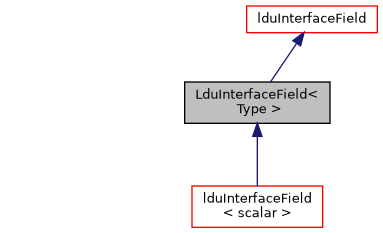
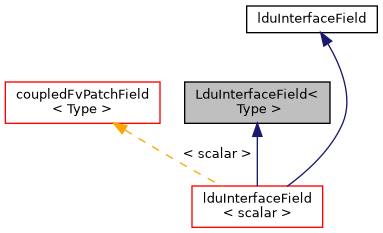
node "lduInterfaceField": color red -> black
edge "LduInterfaceField< Type >" -> "lduInterfaceField": now "lduInterfaceField < scalar >" -> "lduInterfaceField"
node "coupledFvPatchField < Type >": added
